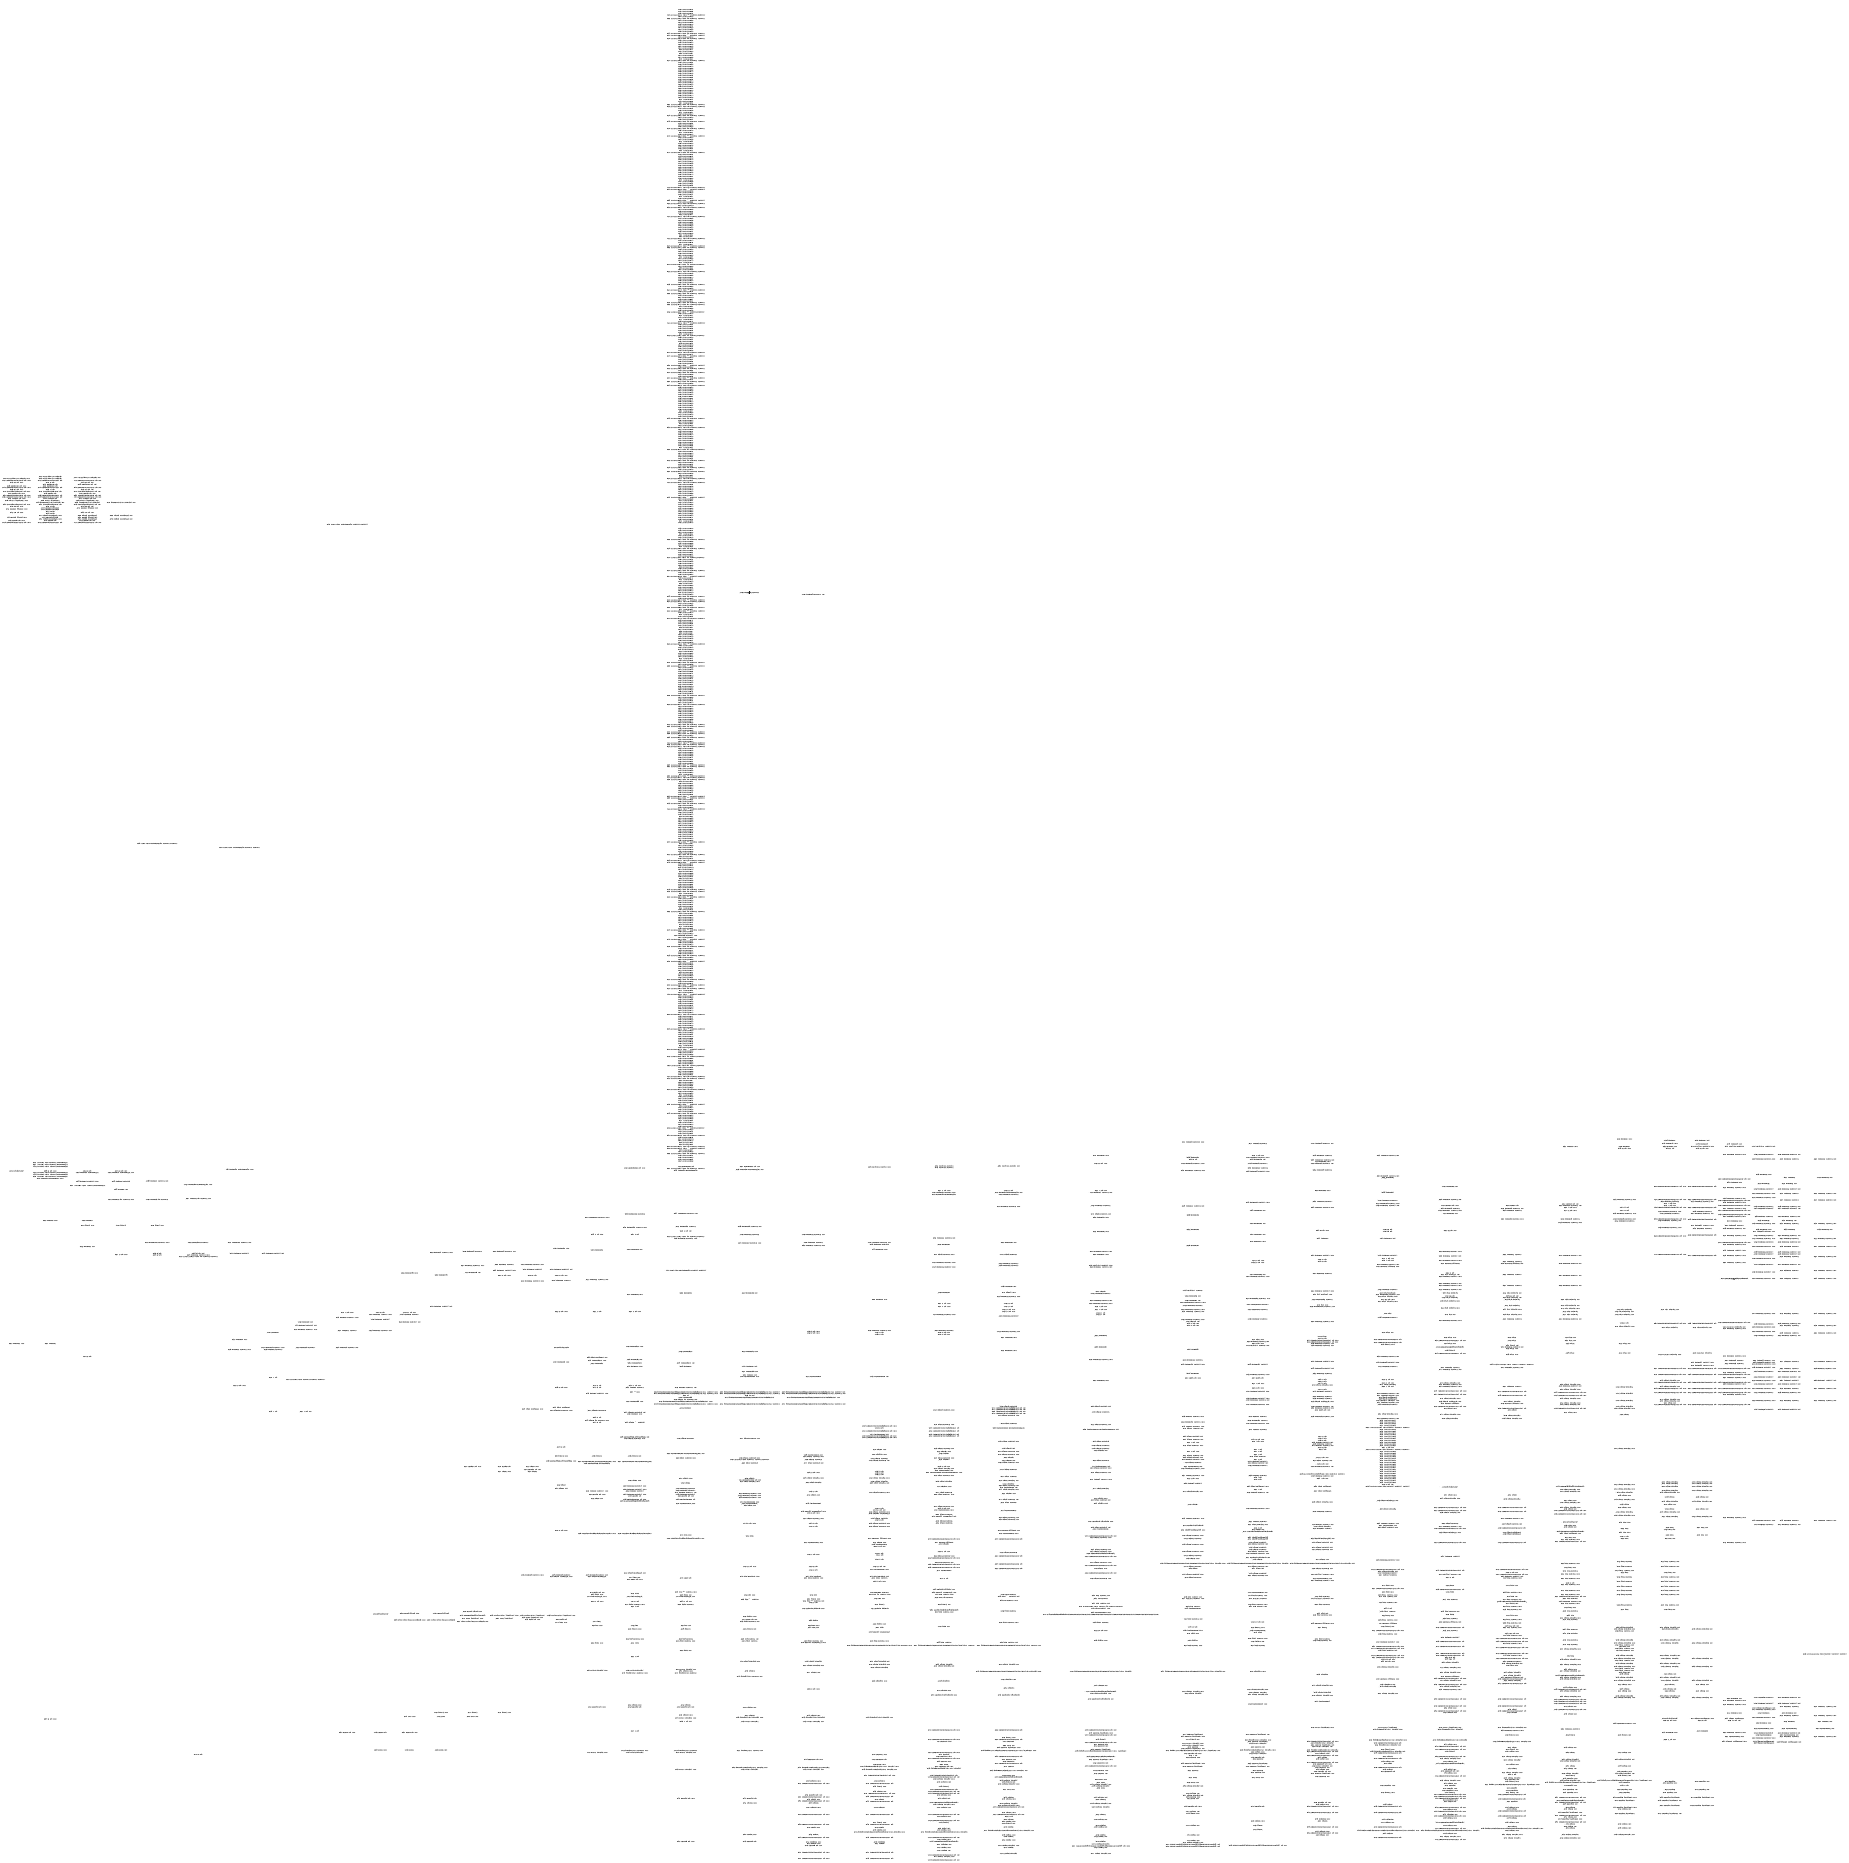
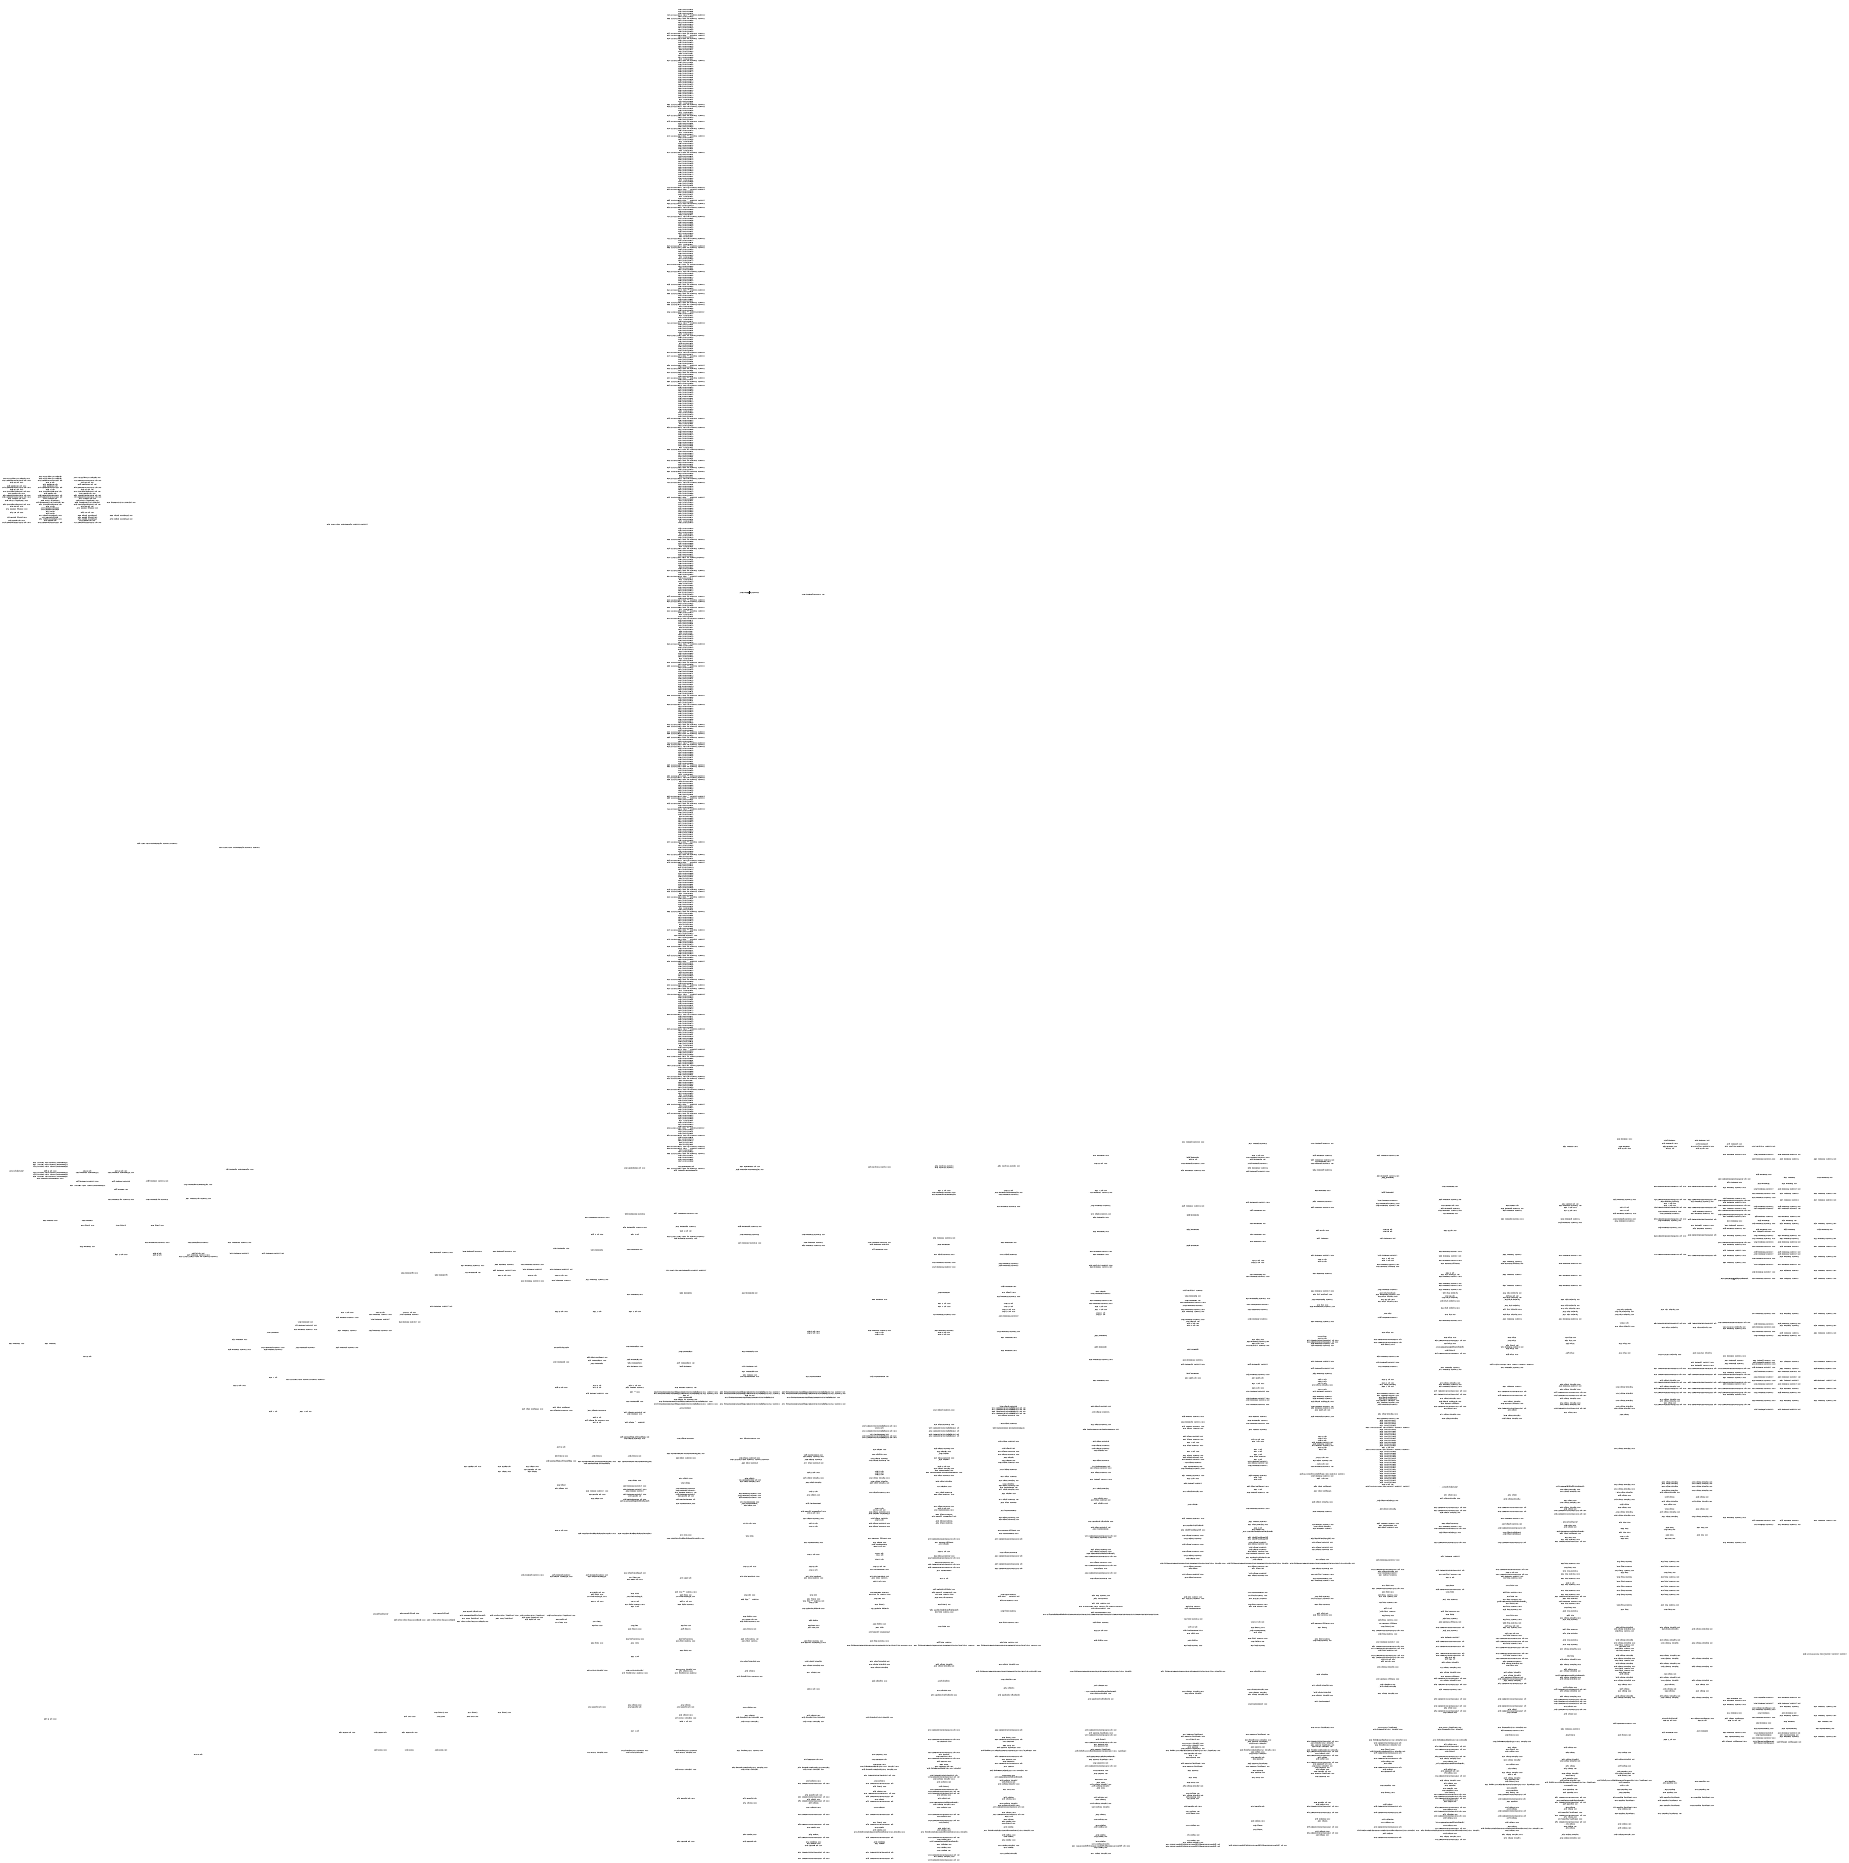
node "CE0x4741d80": removed
